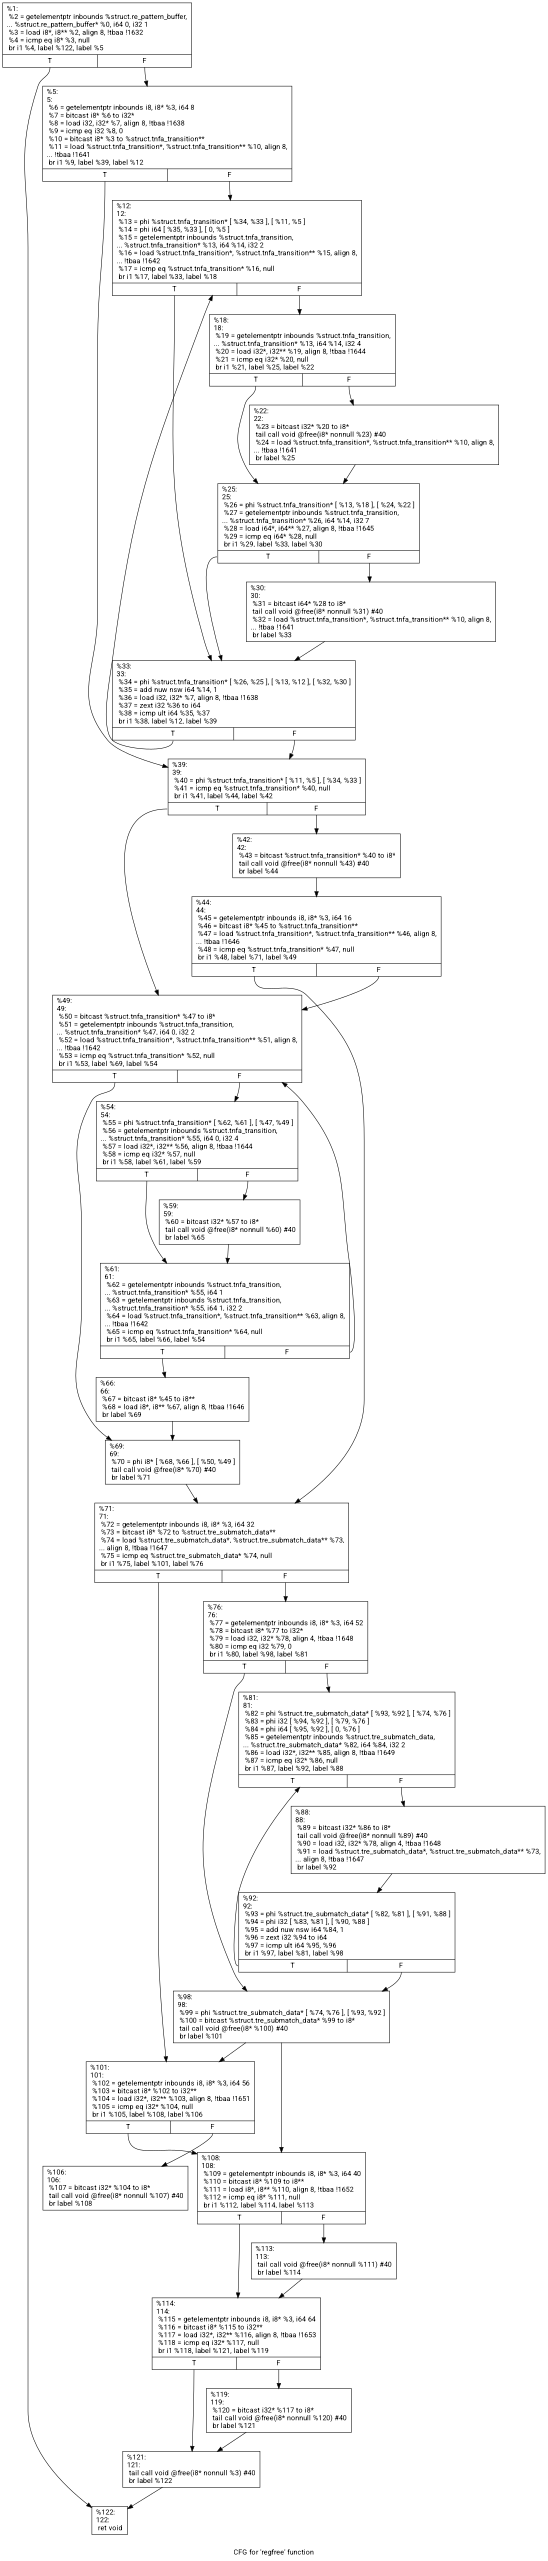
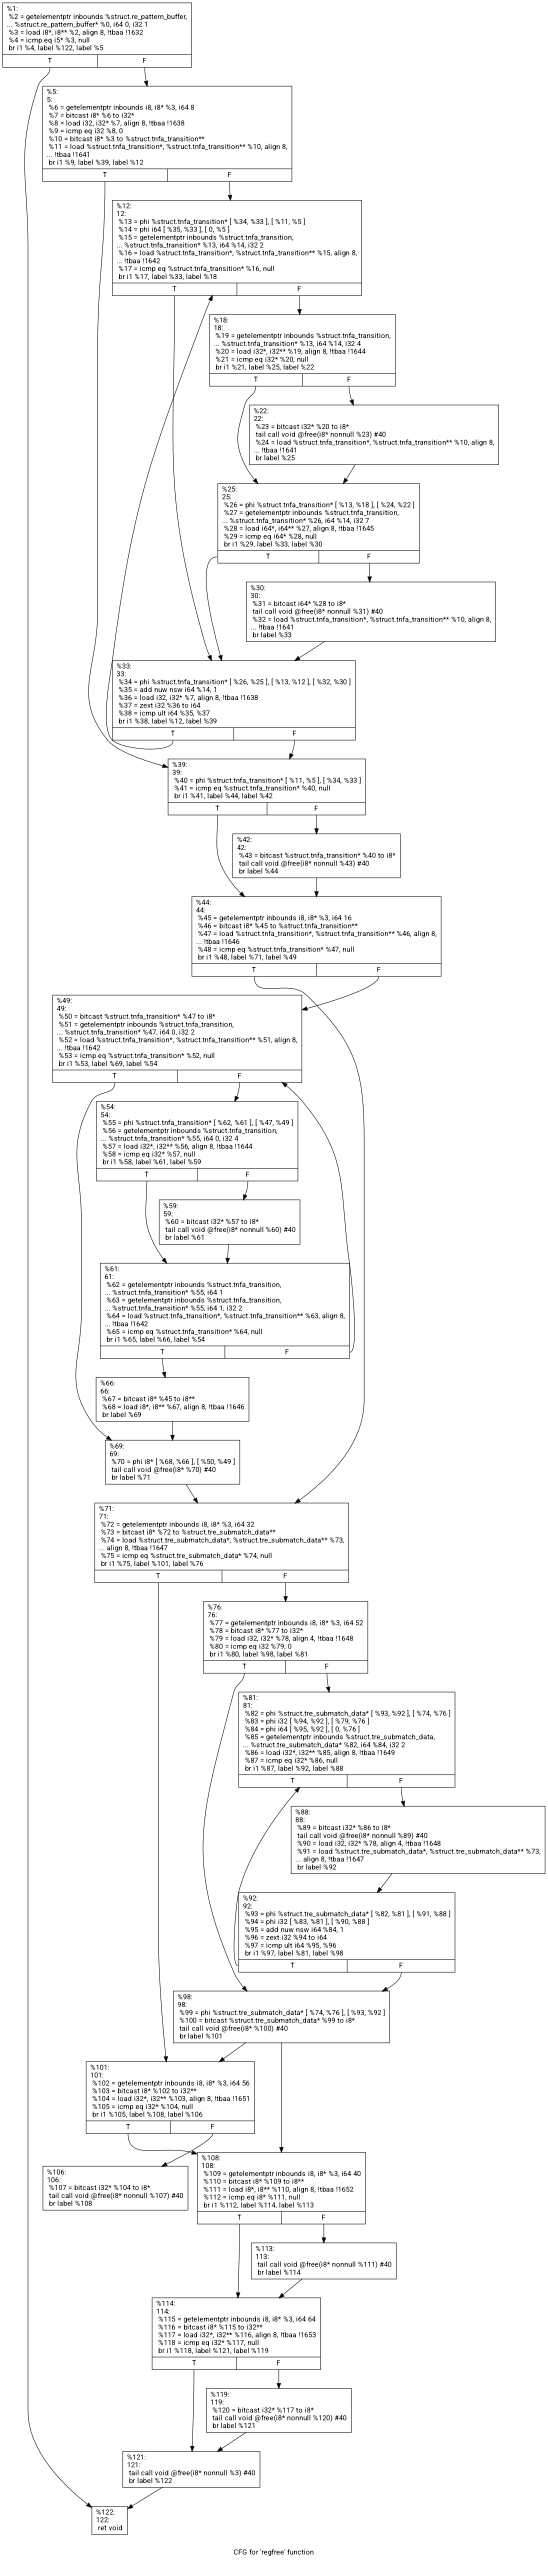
node "%1:": text "%4 = icmp eq i8* %3, null" -> "%4 = icmp eq i5* %3, null"
edge "%39:" -> "%49:": now "%39:" -> "%44:"
node "%59:": text "br label %65" -> "br label %61"
